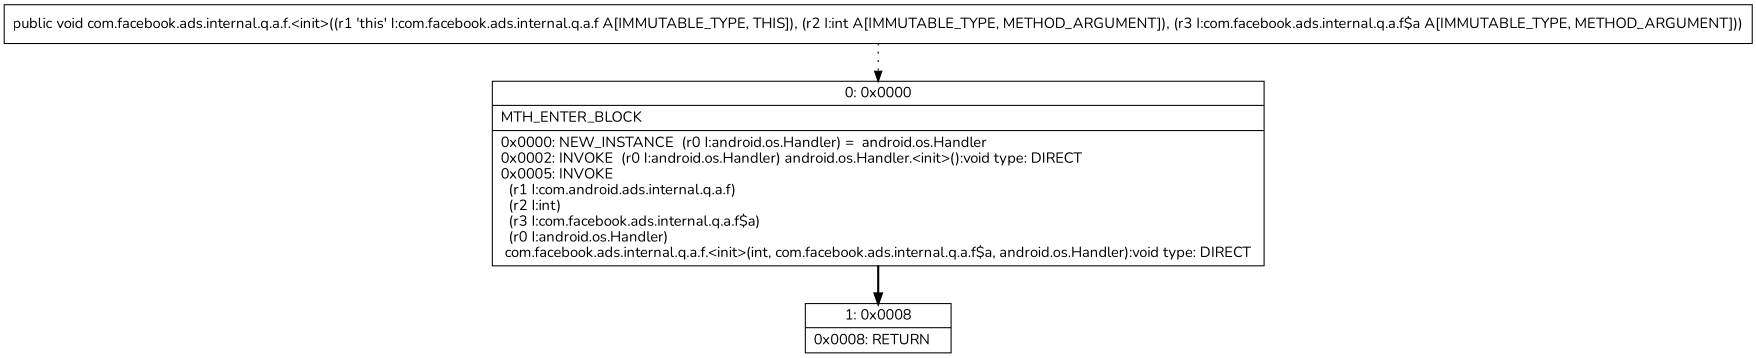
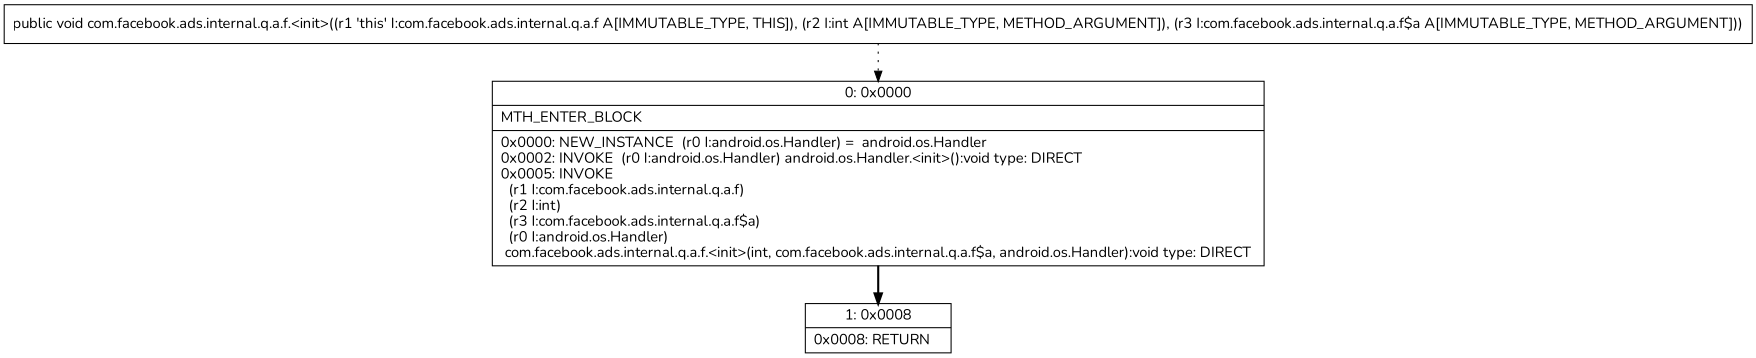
node "0: 0x0000": text "(r1 I:com.android.ads.internal.q.a.f)" -> "(r1 I:com.facebook.ads.internal.q.a.f)"
